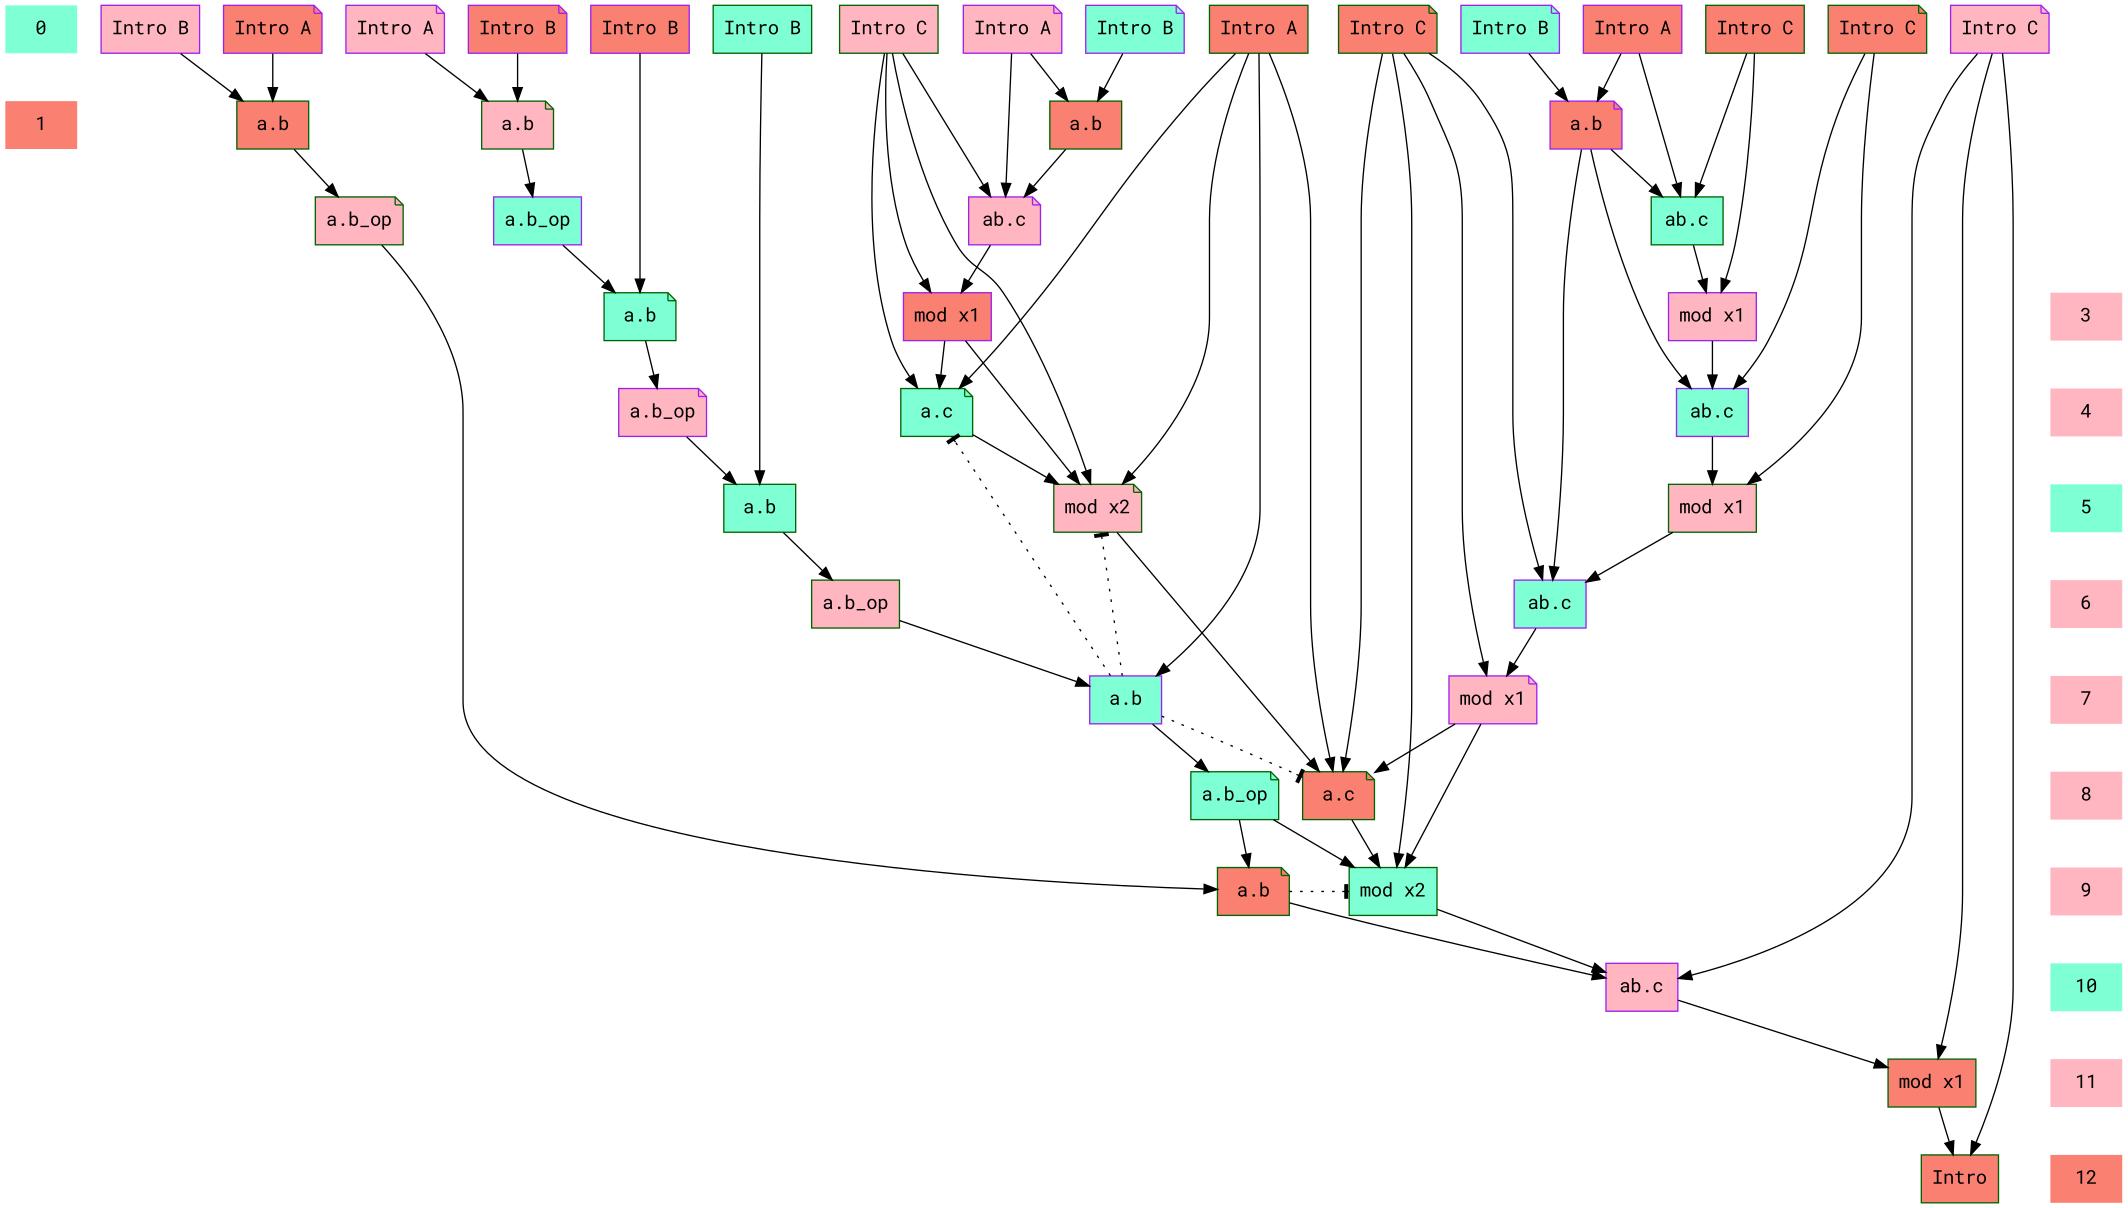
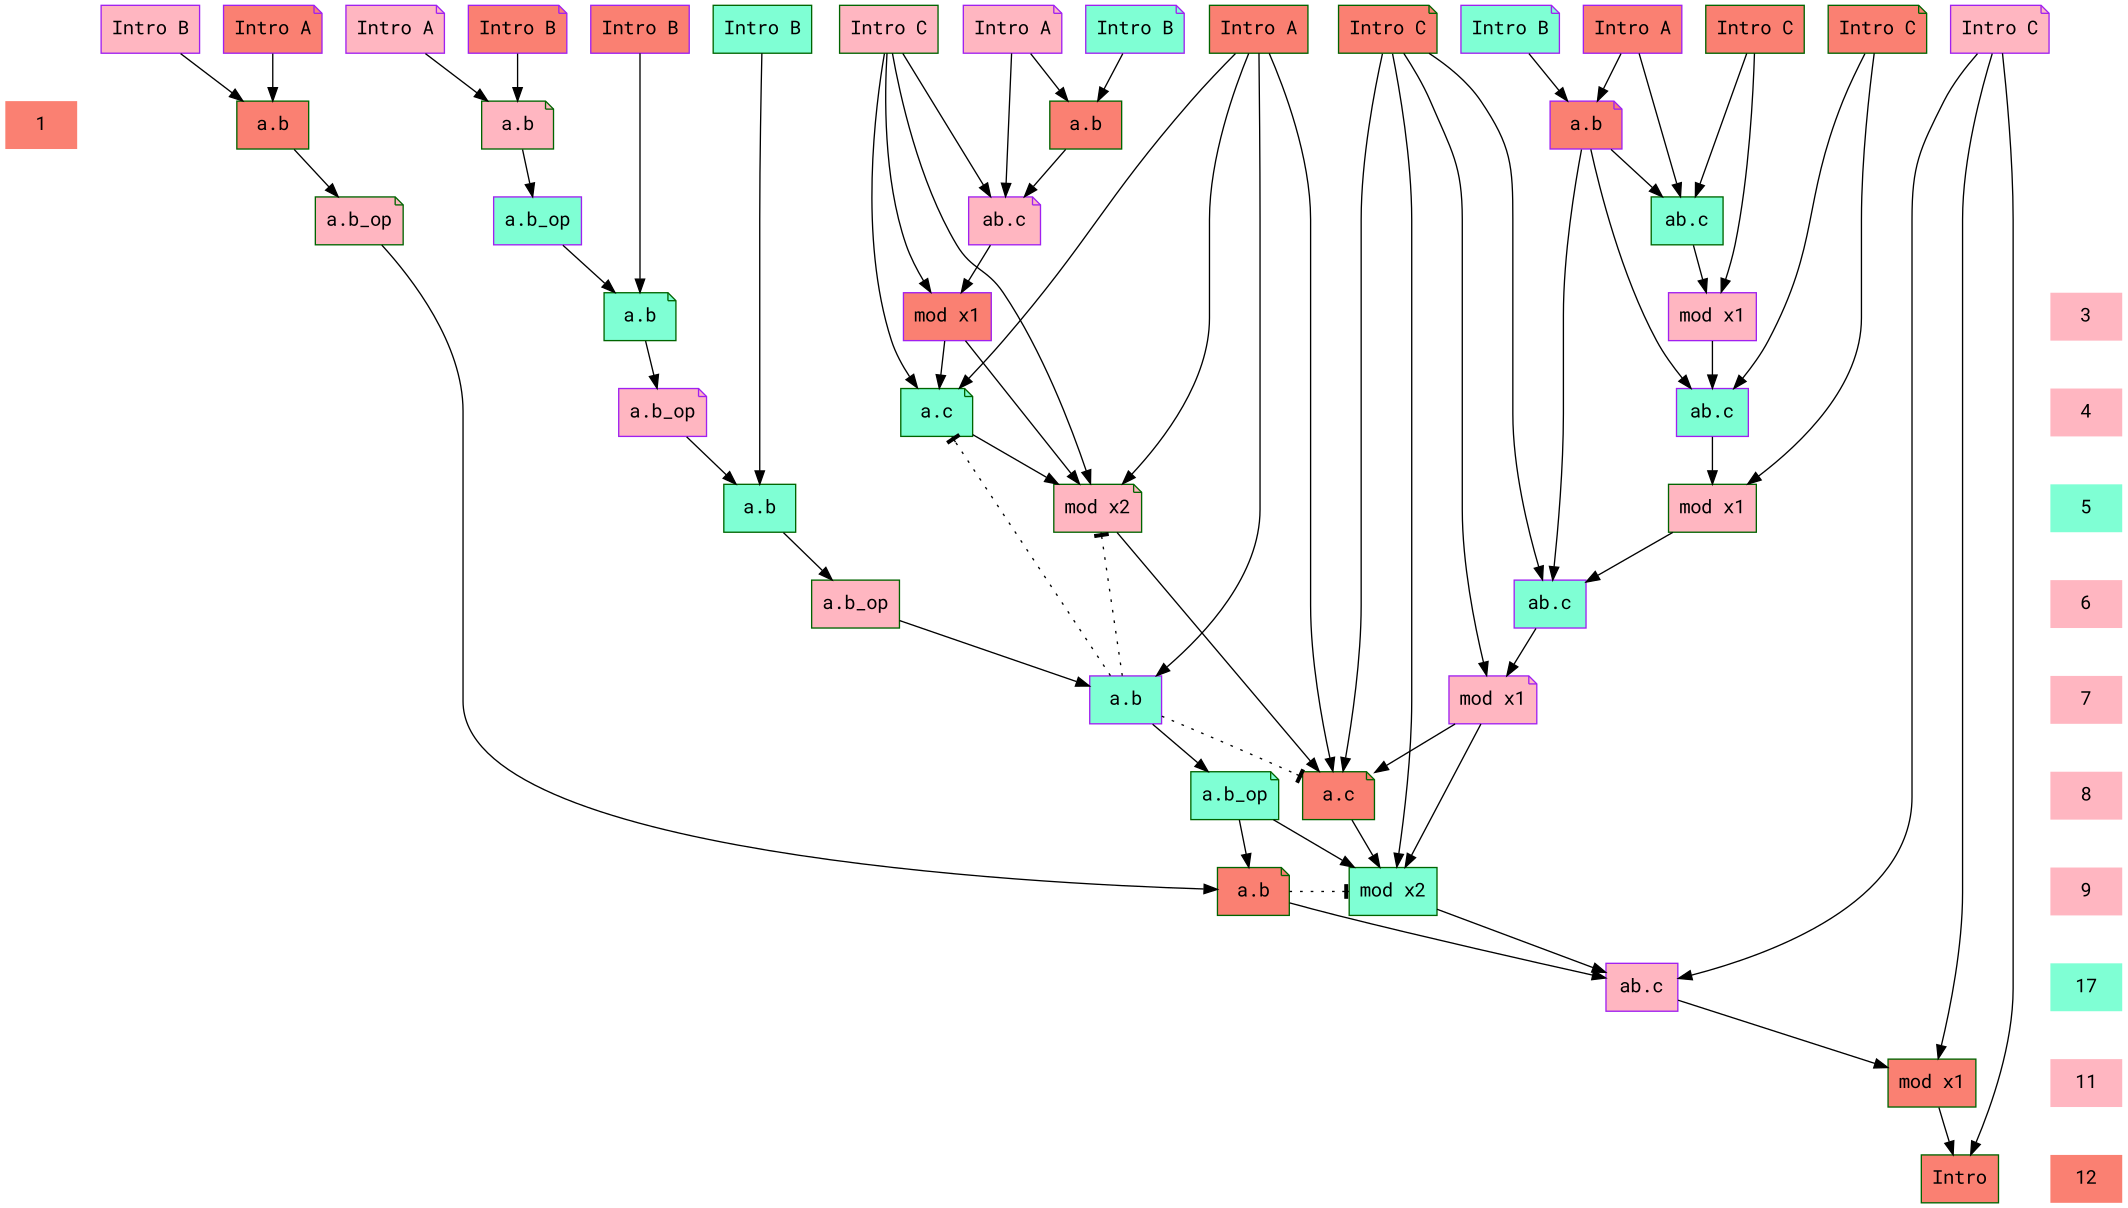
node "0": removed
node "10": label "10" -> "17"
